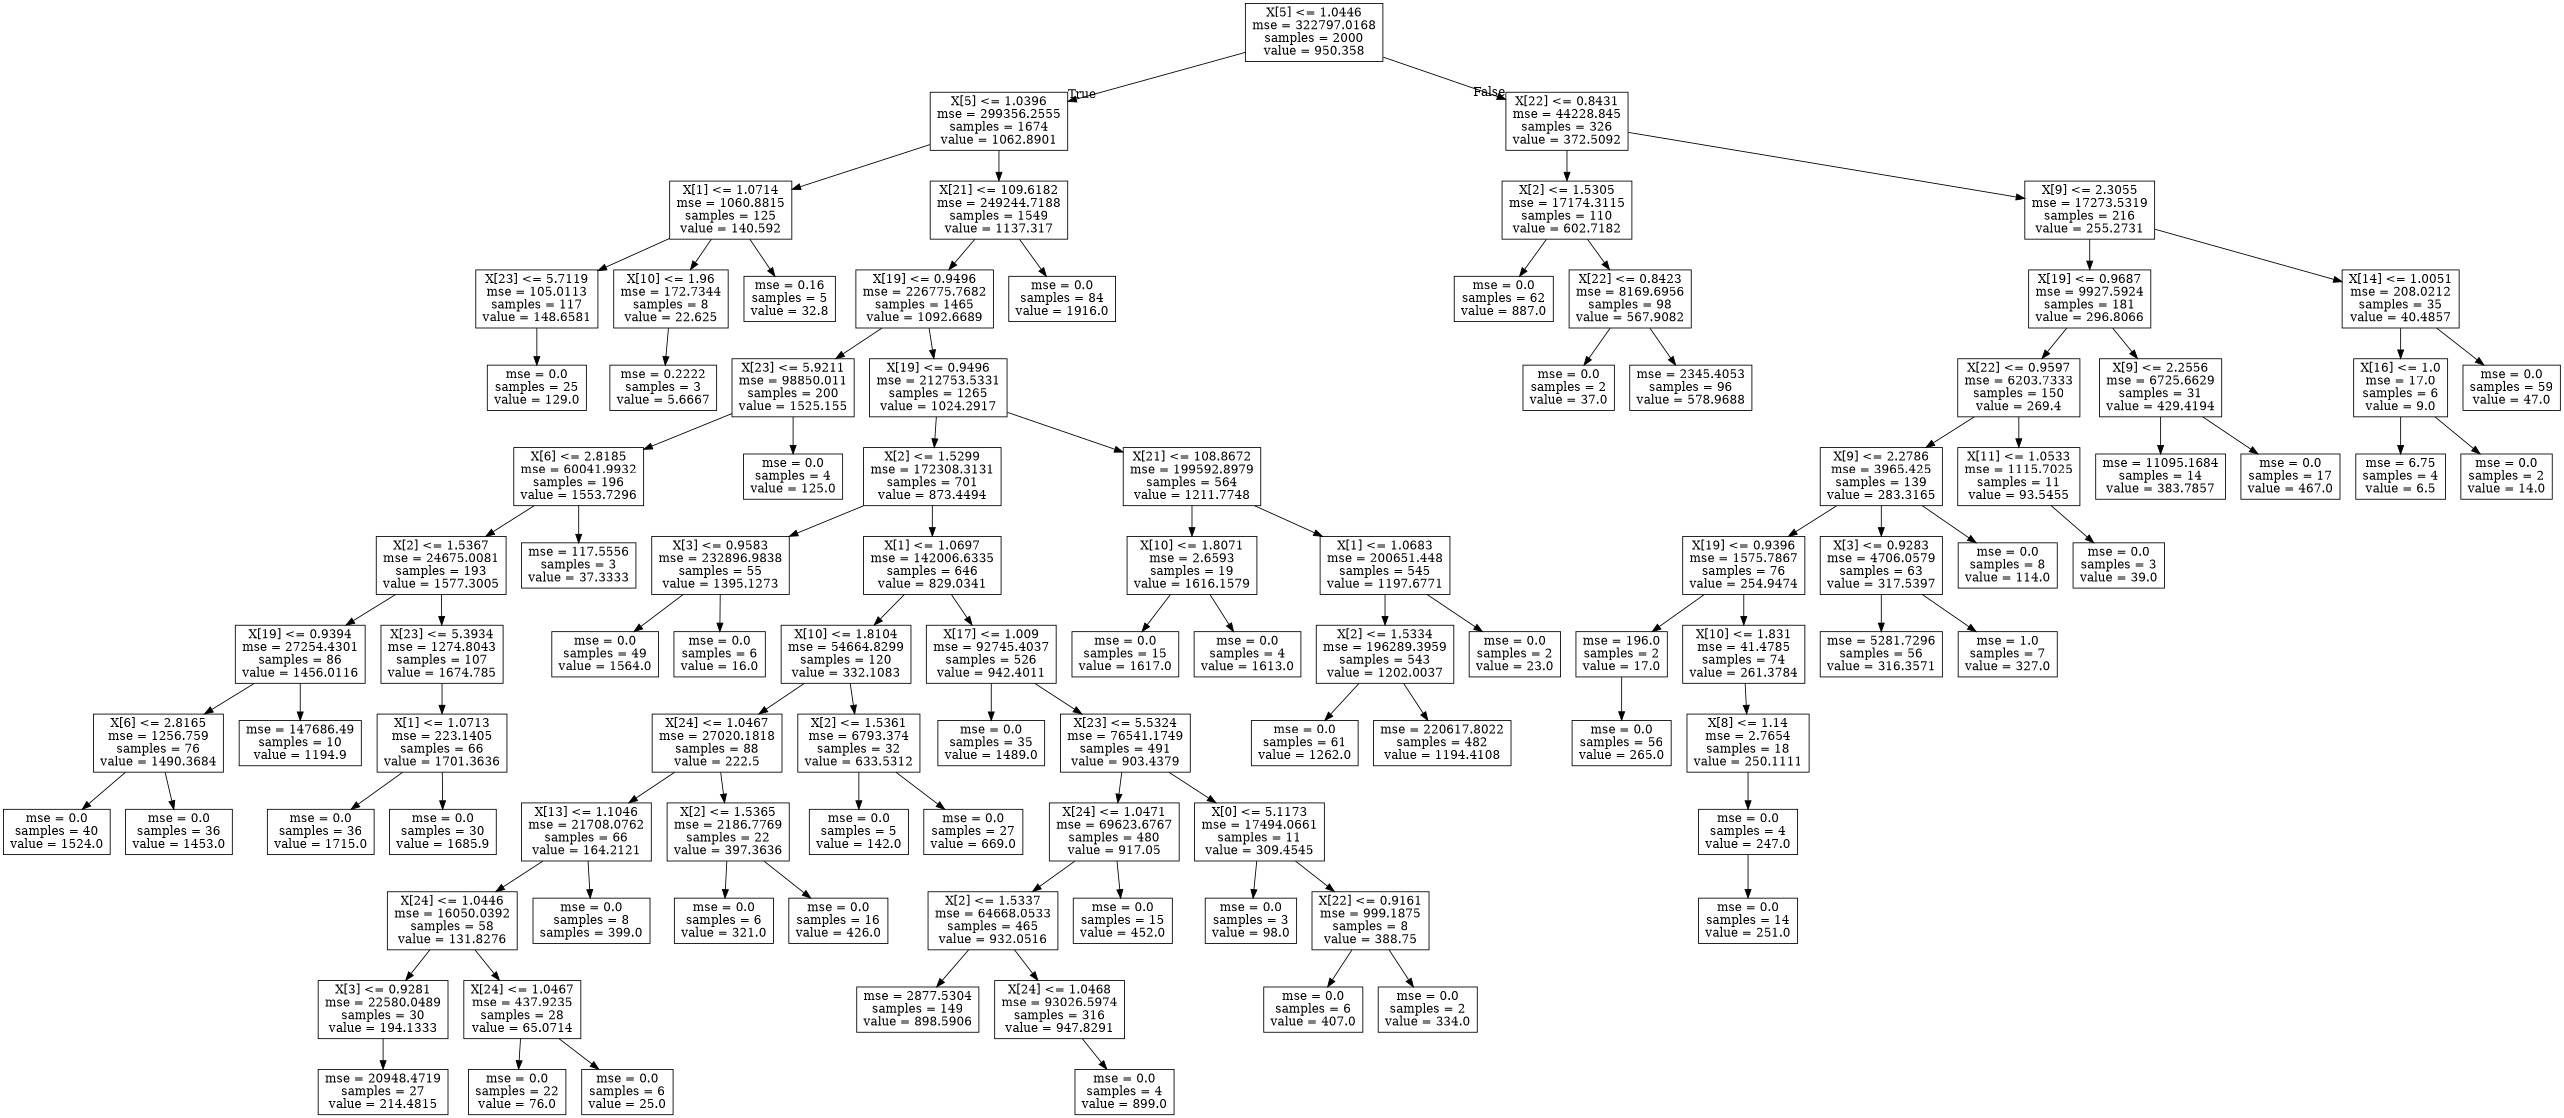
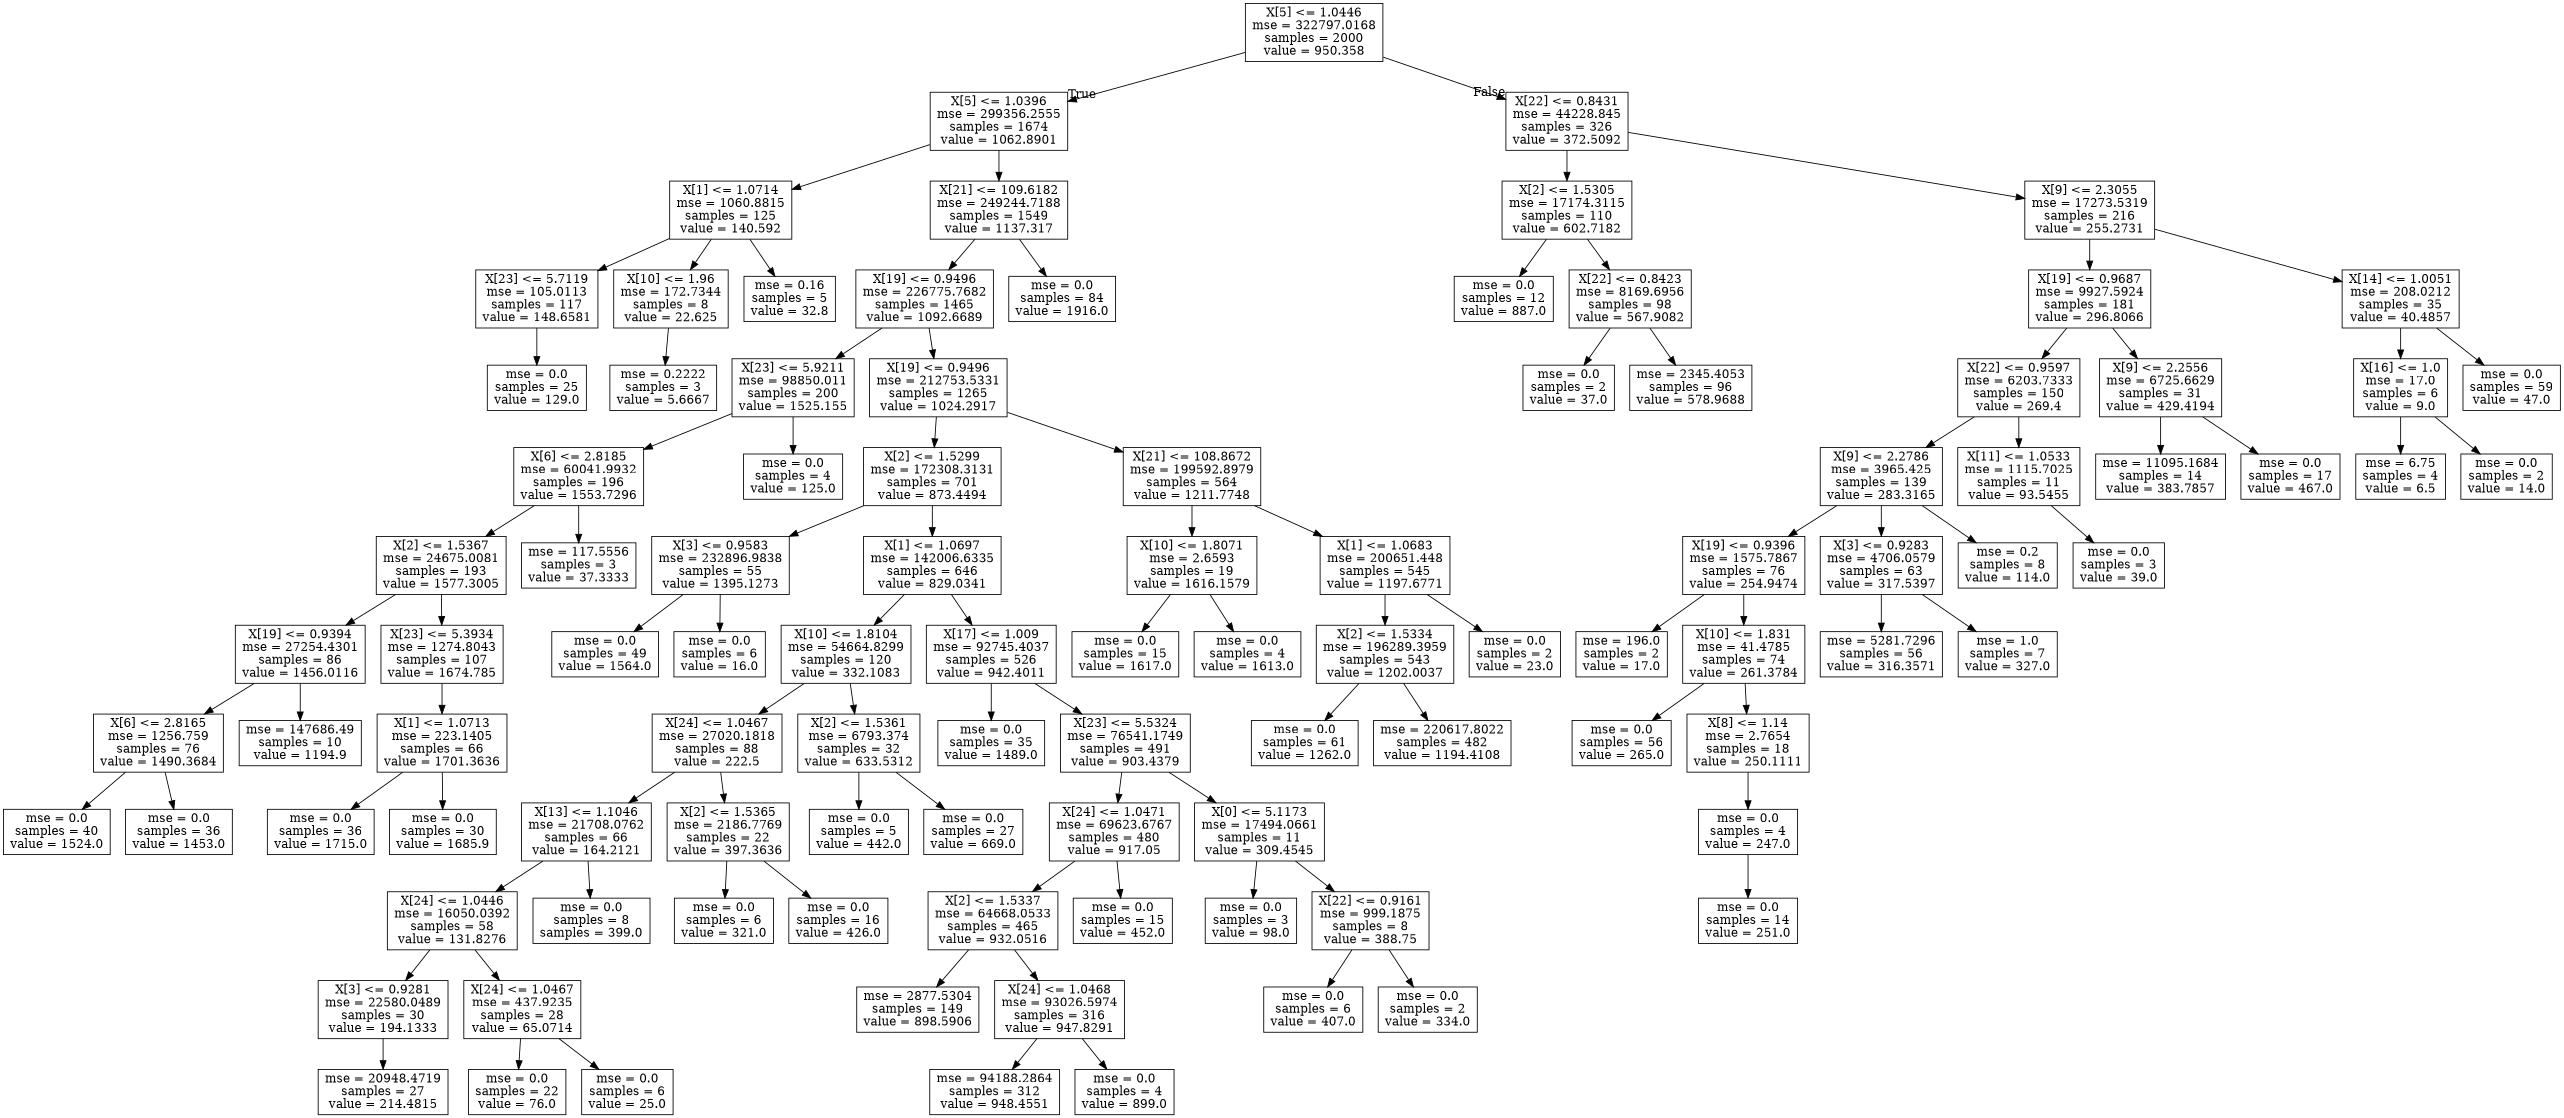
node "mse = 0.0 samples = 62 value = 887.0": label "mse = 0.0 samples = 62 value = 887.0" -> "mse = 0.0 samples = 12 value = 887.0"
node "mse = 0.0 samples = 8 value = 114.0": label "mse = 0.0 samples = 8 value = 114.0" -> "mse = 0.2 samples = 8 value = 114.0"
edge "mse = 196.0 samples = 2 value = 17.0" -> "mse = 0.0 samples = 56 value = 265.0": now "X[10] <= 1.831 mse = 41.4785 samples = 74 value = 261.3784" -> "mse = 0.0 samples = 56 value = 265.0"
node "mse = 0.0 samples = 5 value = 142.0": label "mse = 0.0 samples = 5 value = 142.0" -> "mse = 0.0 samples = 5 value = 442.0"
node "mse = 94188.2864 samples = 312 value = 948.4551": added
